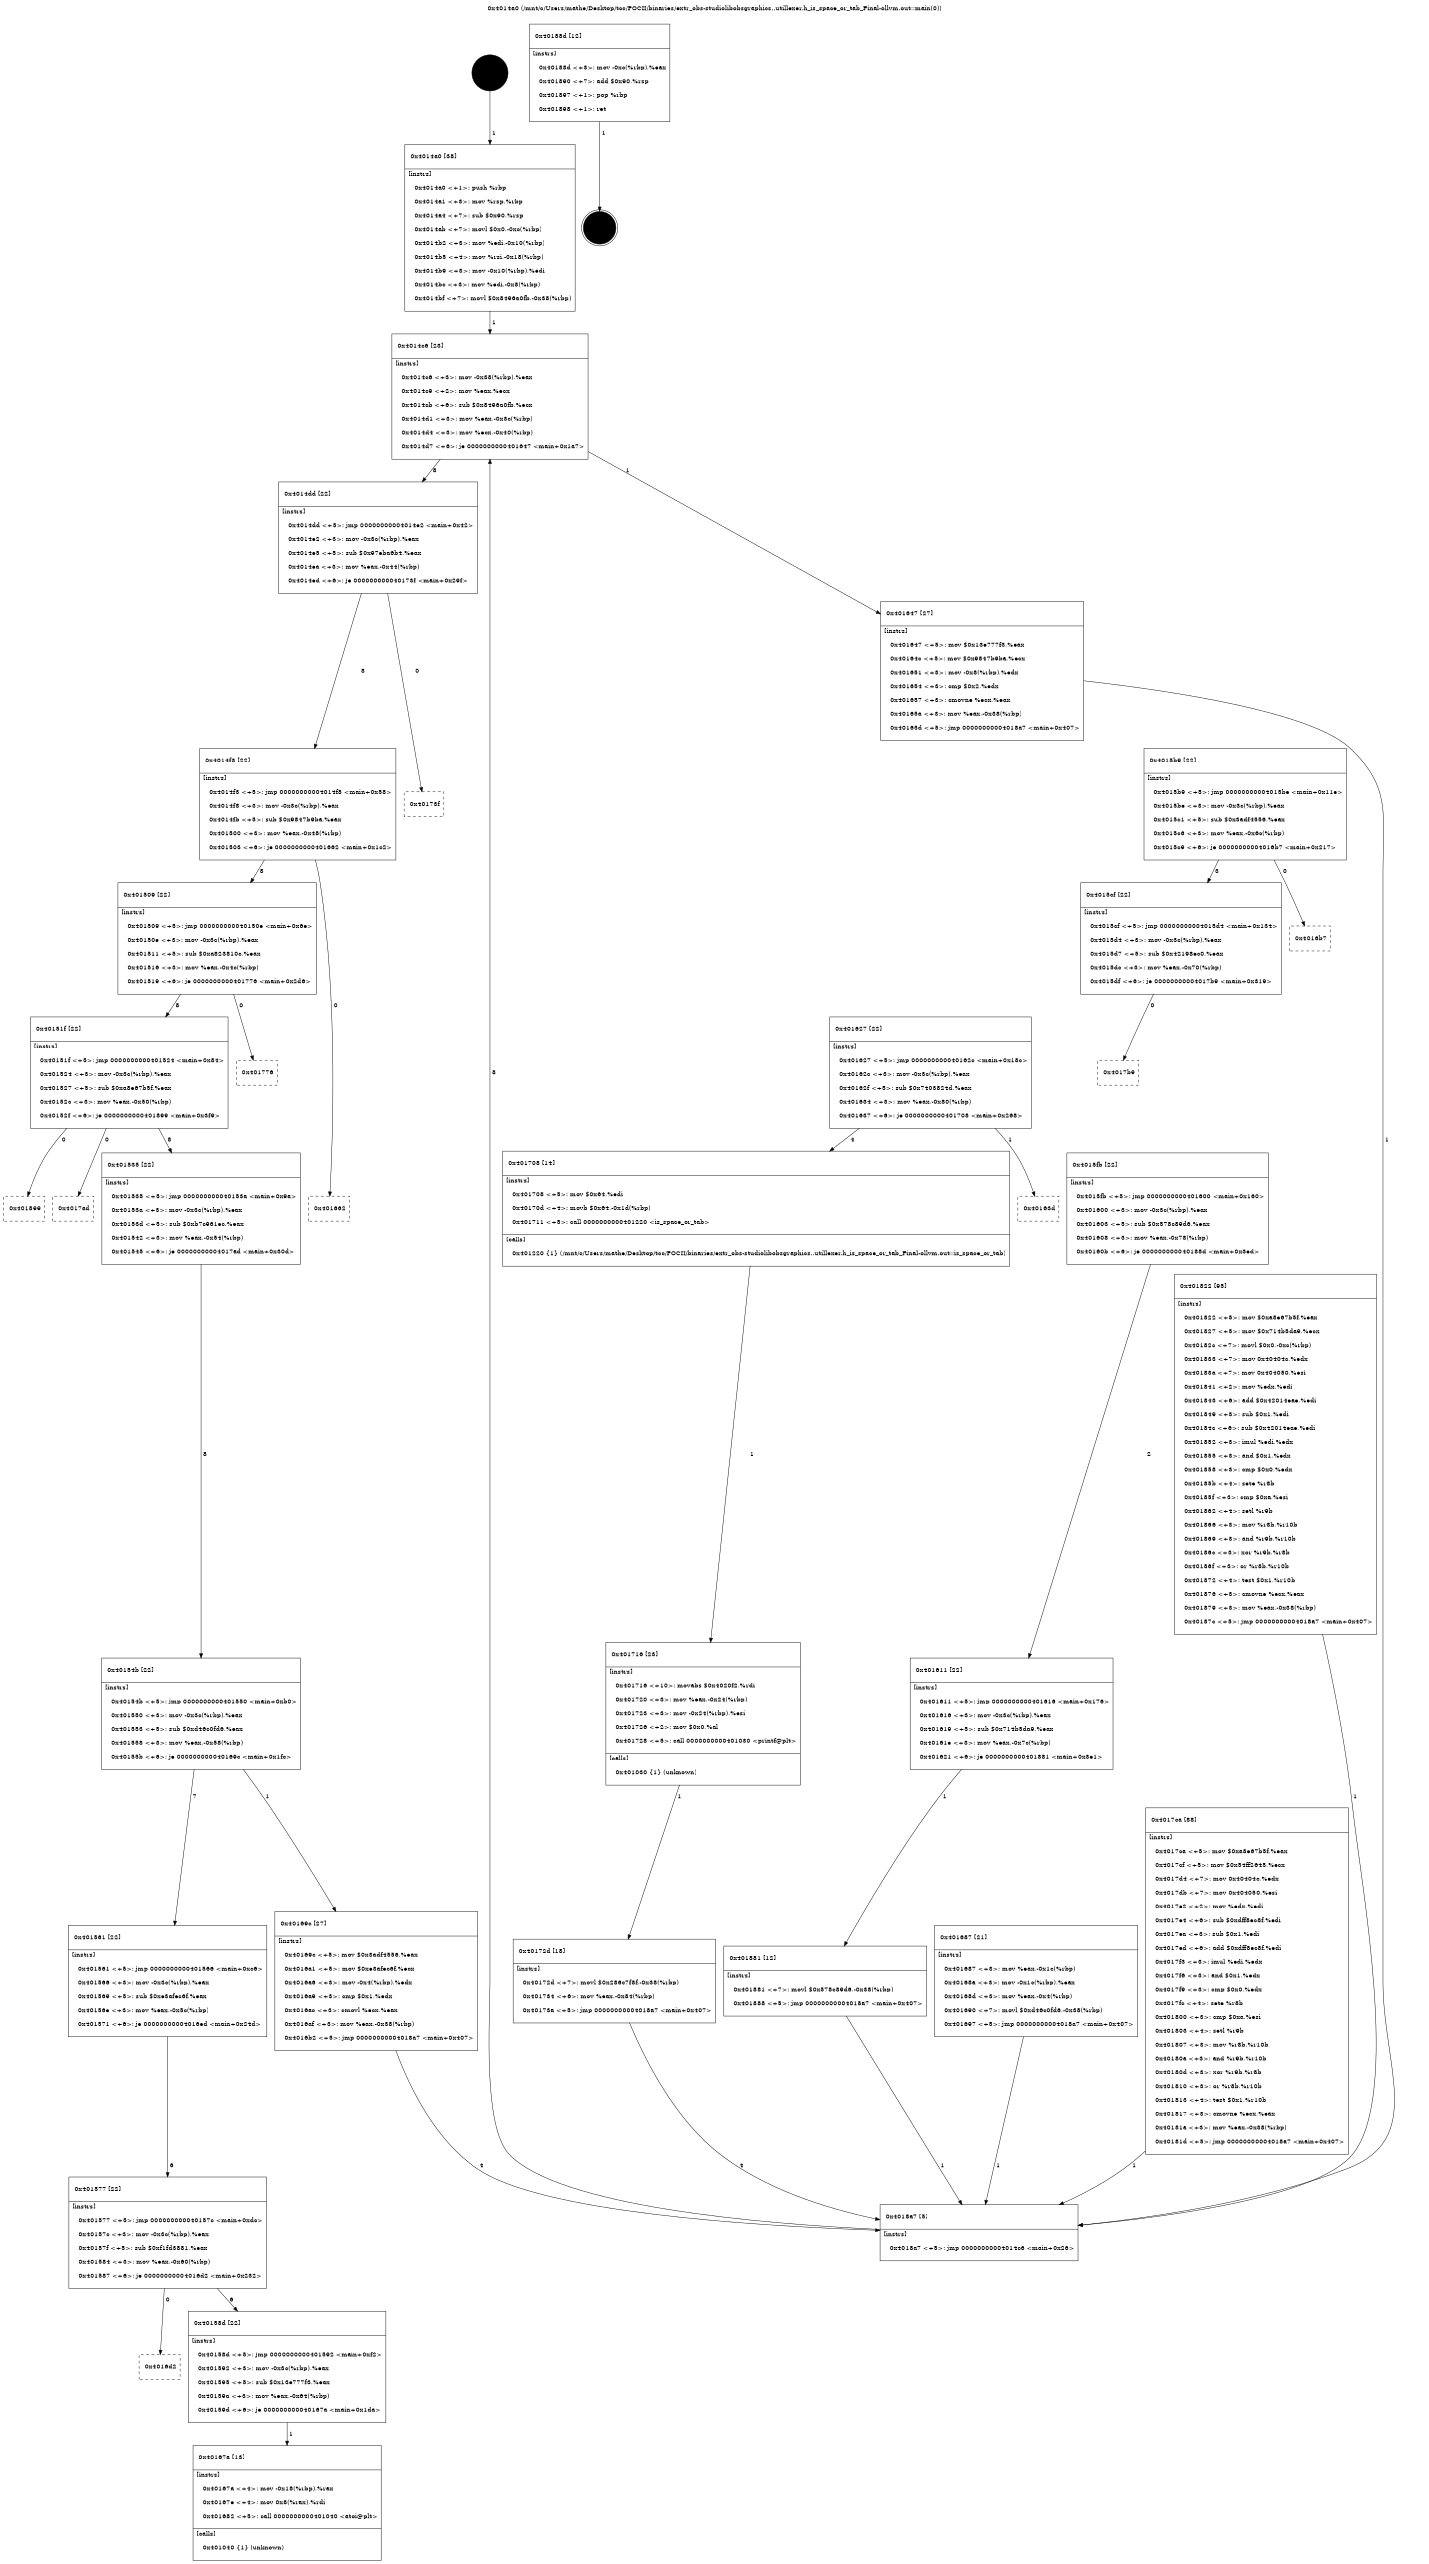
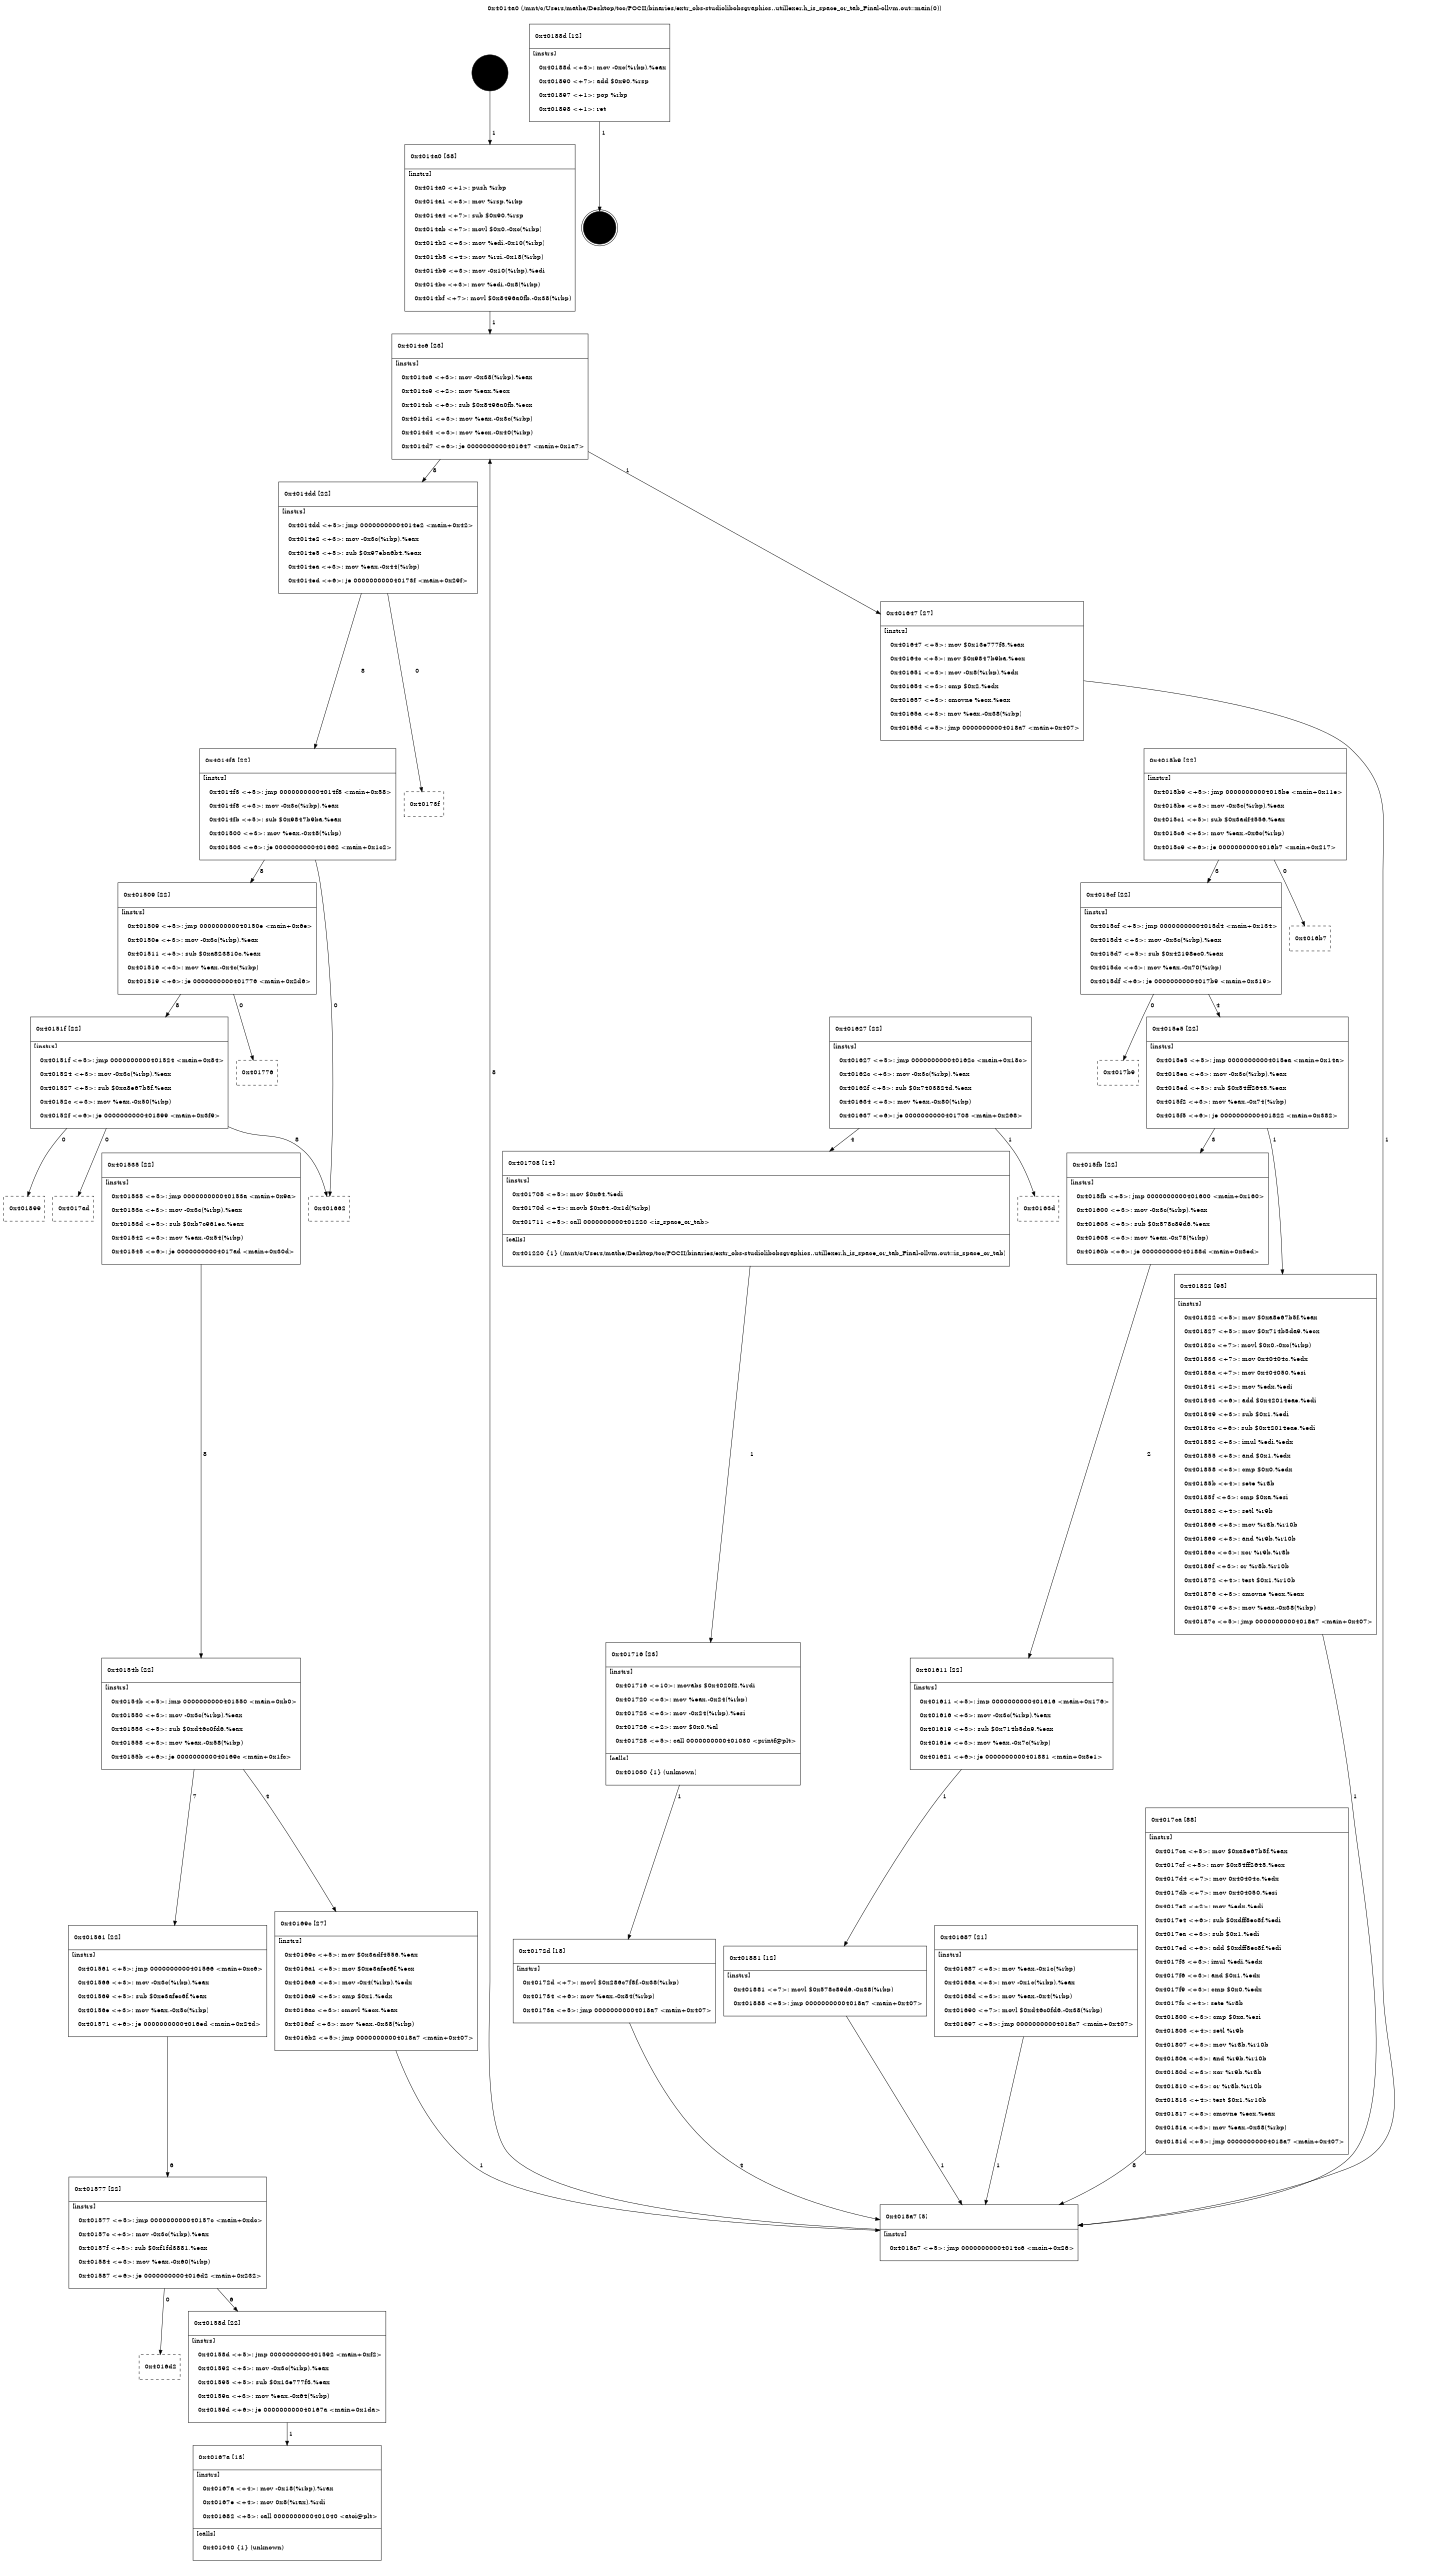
node "0x4015e5 [22]": added
edge "0x40151f [22]" -> "0x401535 [22]": now "0x40151f [22]" -> "0x401662"
edge "0x40154b [22]" -> "0x40169c [27]": label " 1" -> " 4"
edge "0x40169c [27]" -> "0x4018a7 [5]": label " 4" -> " 1"
edge "0x4017ca [88]" -> "0x4018a7 [5]": label " 1" -> " 8"
